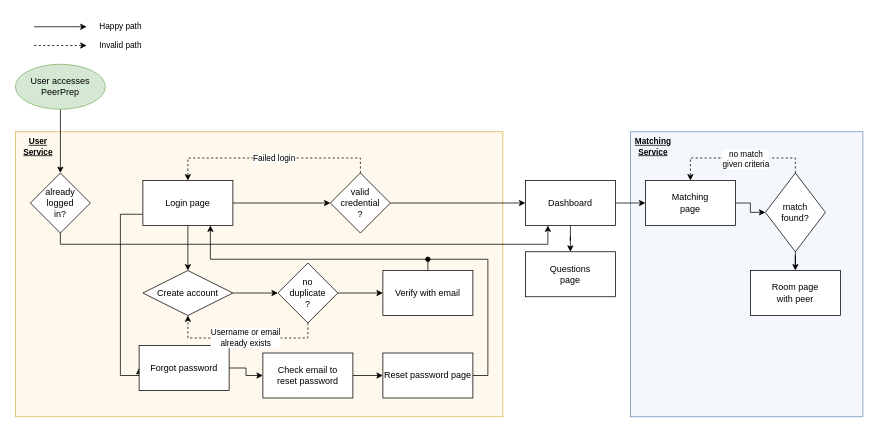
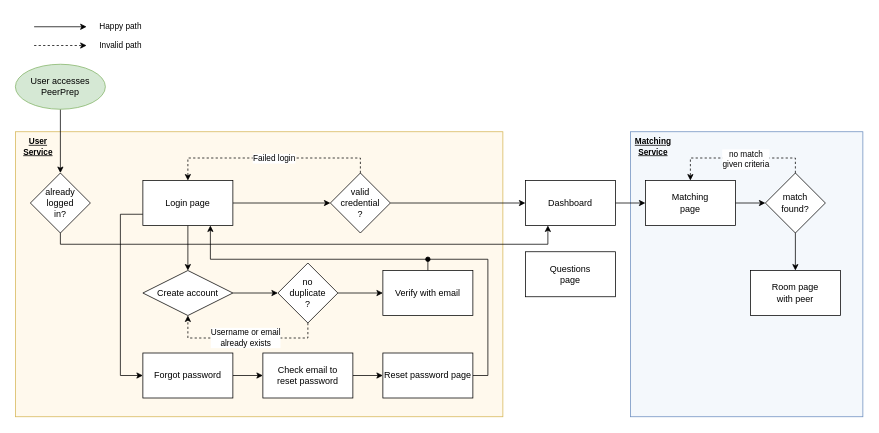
node "match found?": size 60x79 -> 60x60
edge "Dashboard" -> "Questions page": removed
node "Forgot password": moved (184, 368) -> (188, 375)
